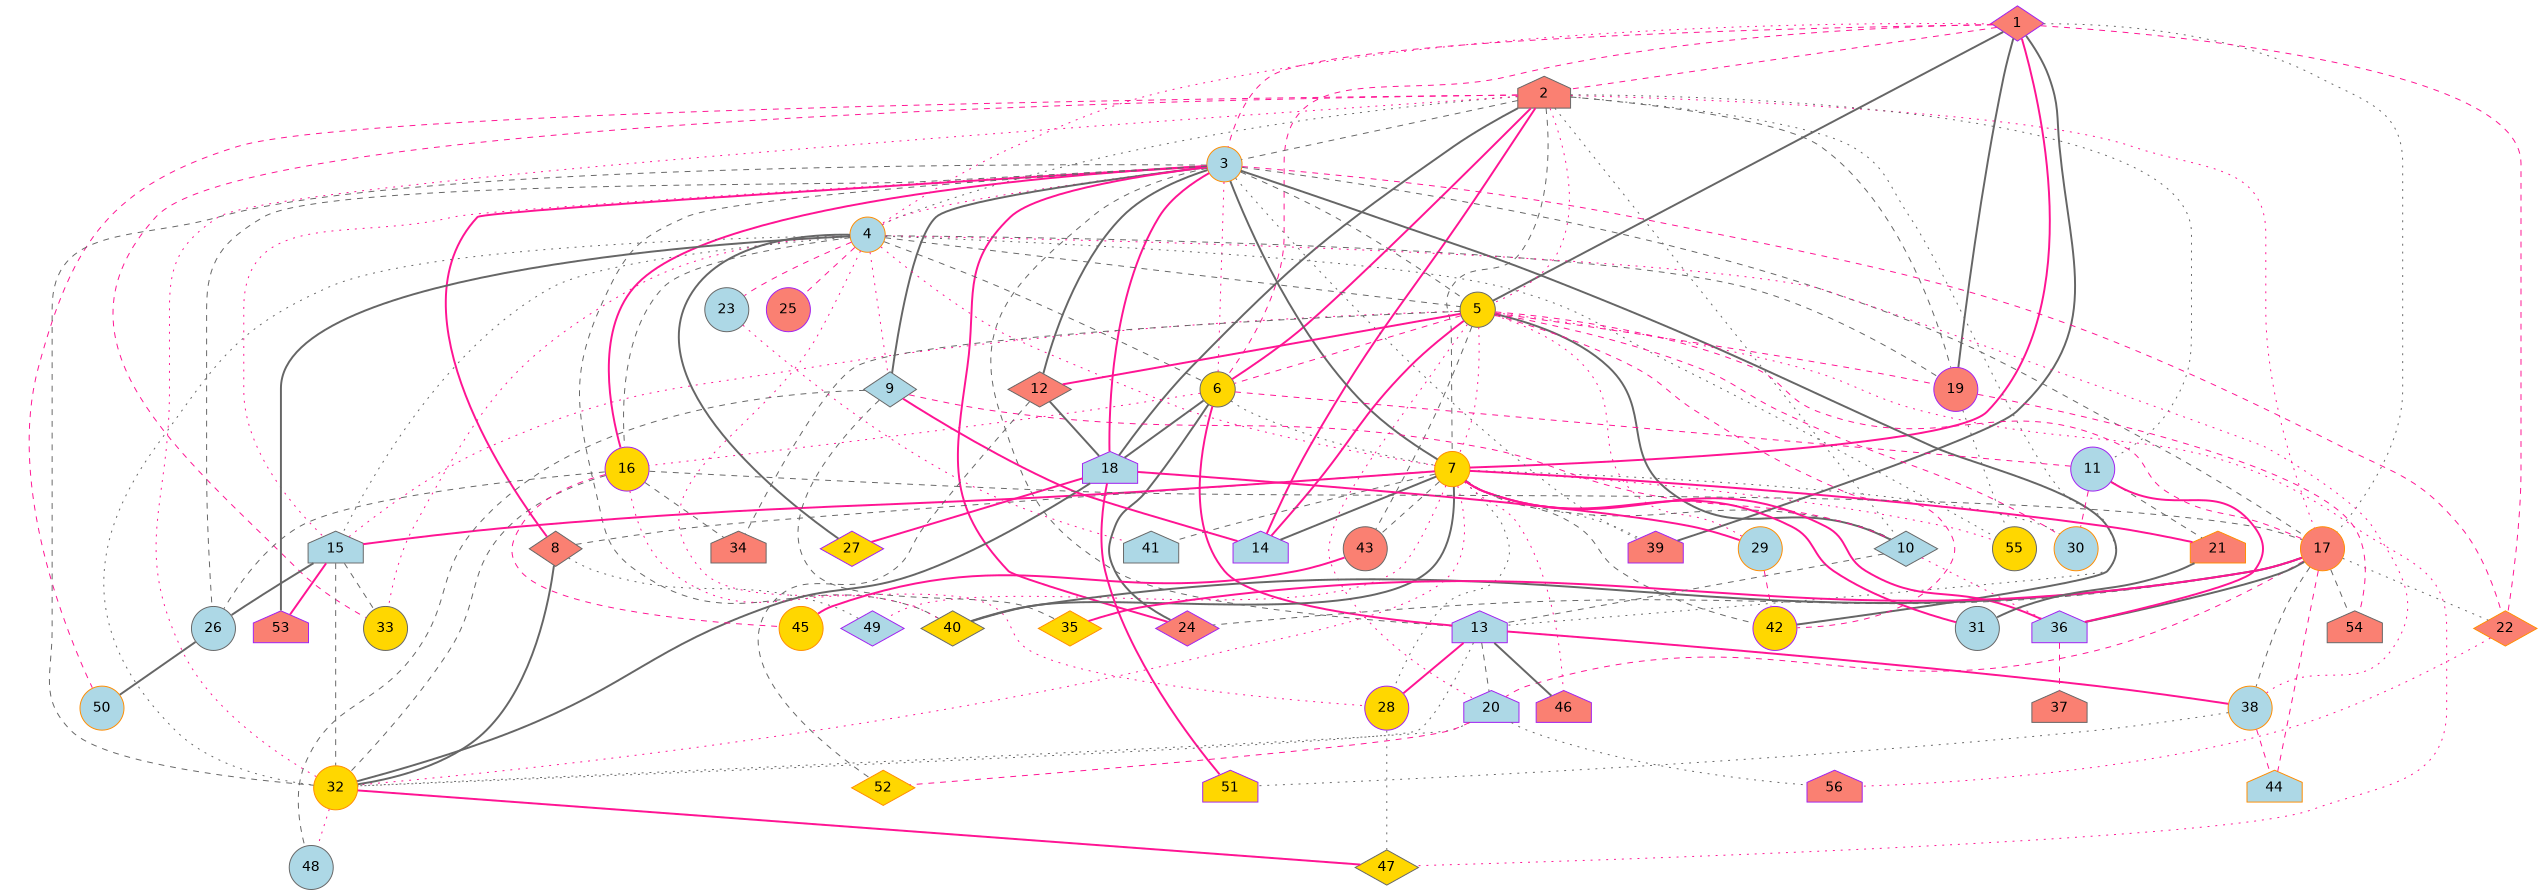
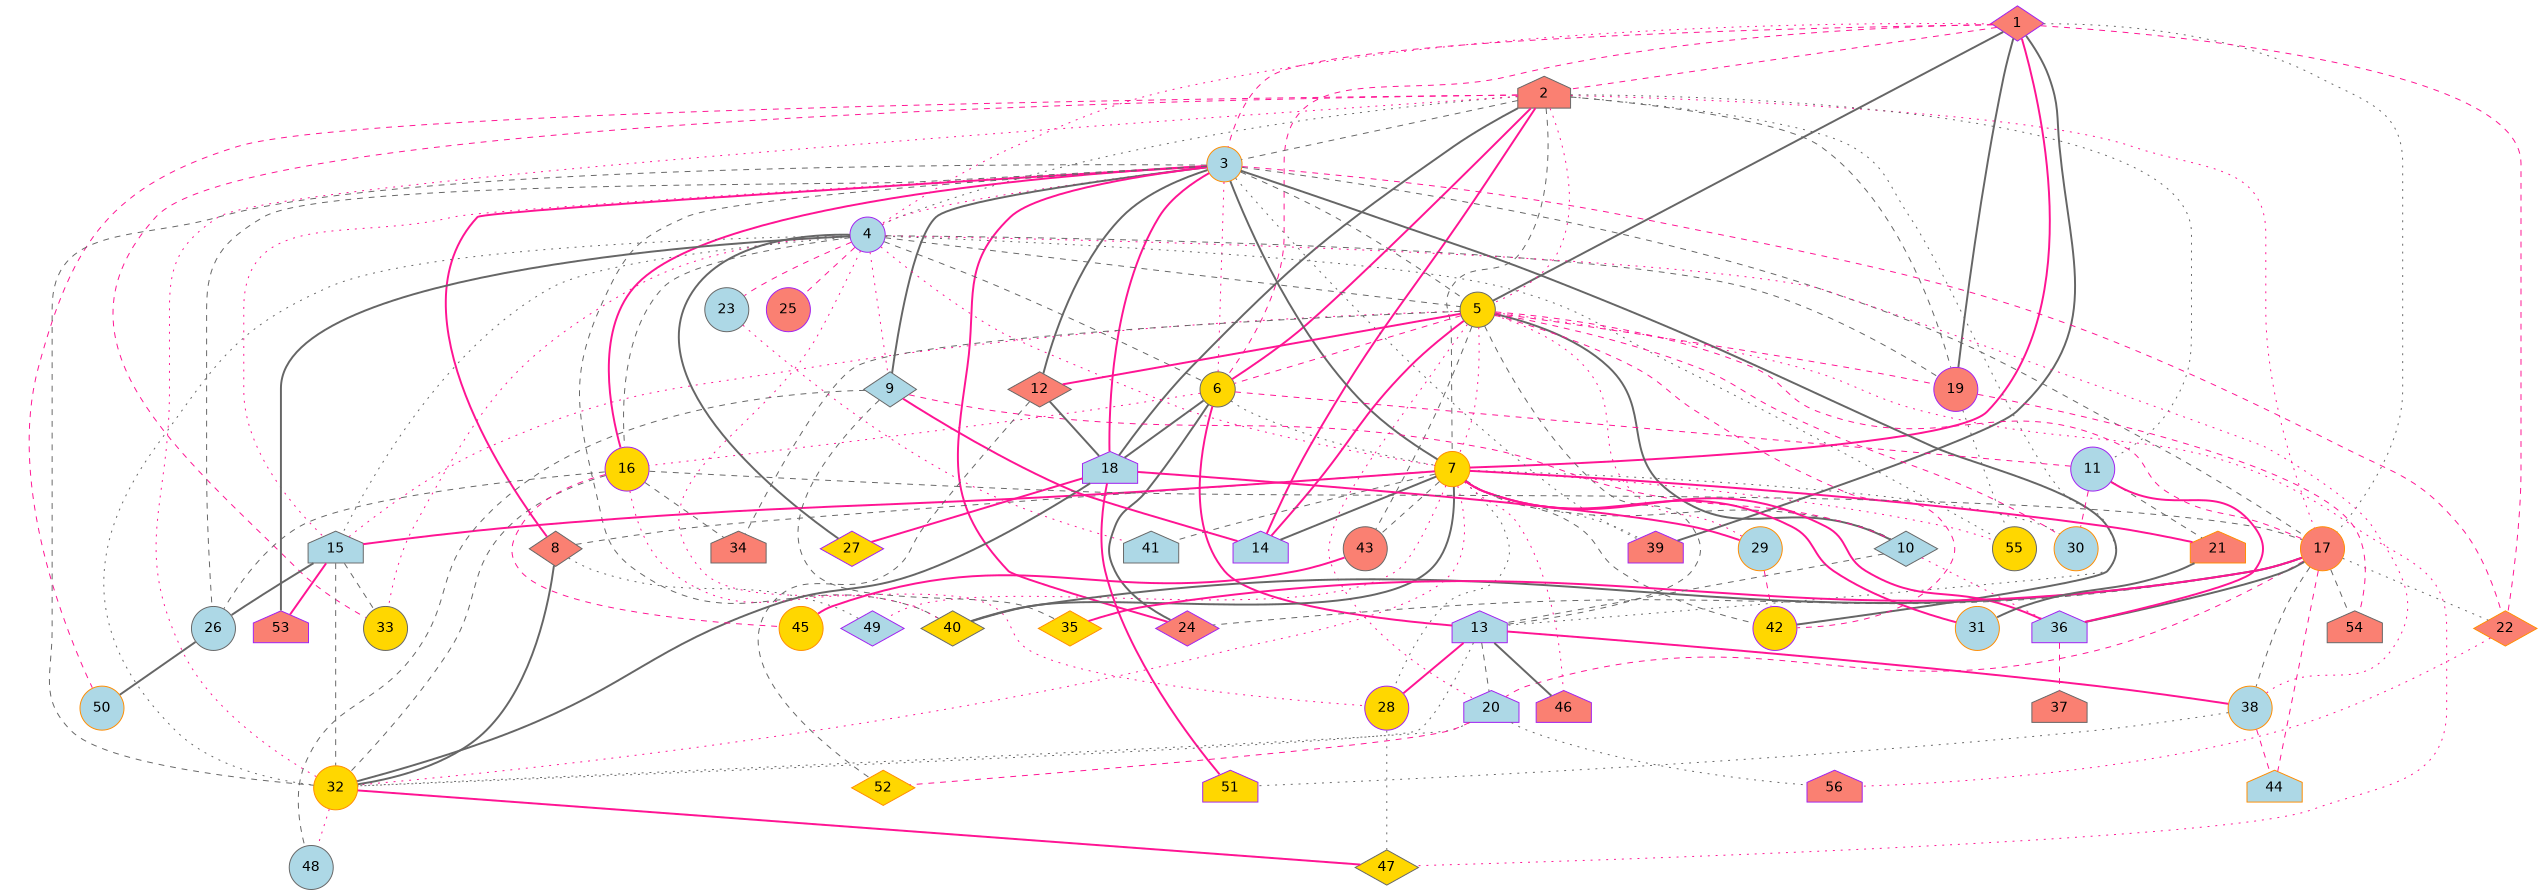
node "4": color darkorange -> purple
edge "2" -- "10": removed
edge "3" -- "13": now "5" -- "13"
node "31": color gray40 -> darkorange
